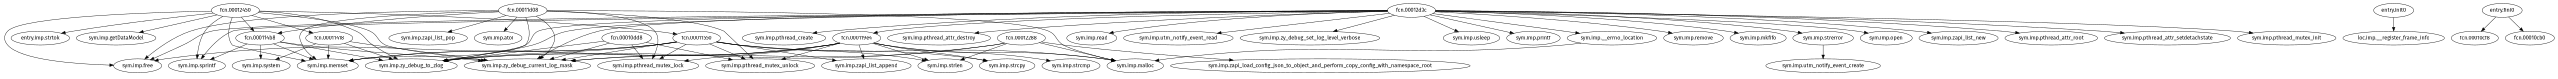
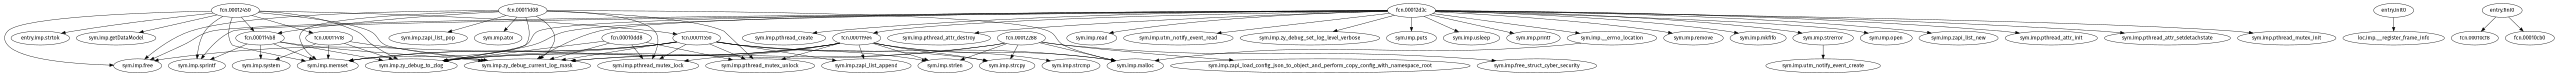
node "sym.imp.puts": added
node "sym.imp.pthread_attr_root": label "sym.imp.pthread_attr_root" -> "sym.imp.pthread_attr_init"
edge "fcn.00012288" -> "sym.imp.strcpy": added
node "sym.imp.free_struct_cyber_security": added
